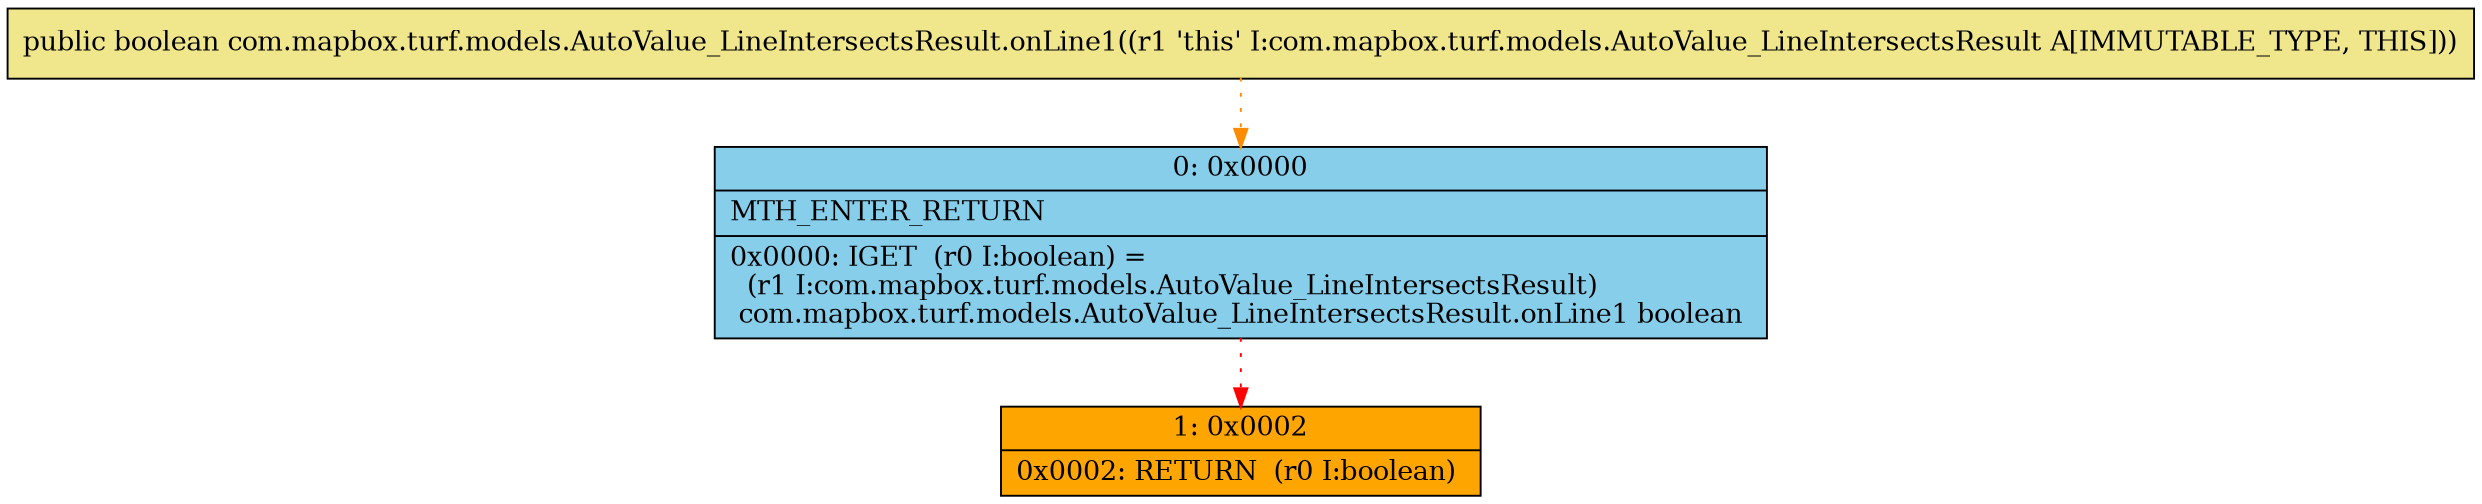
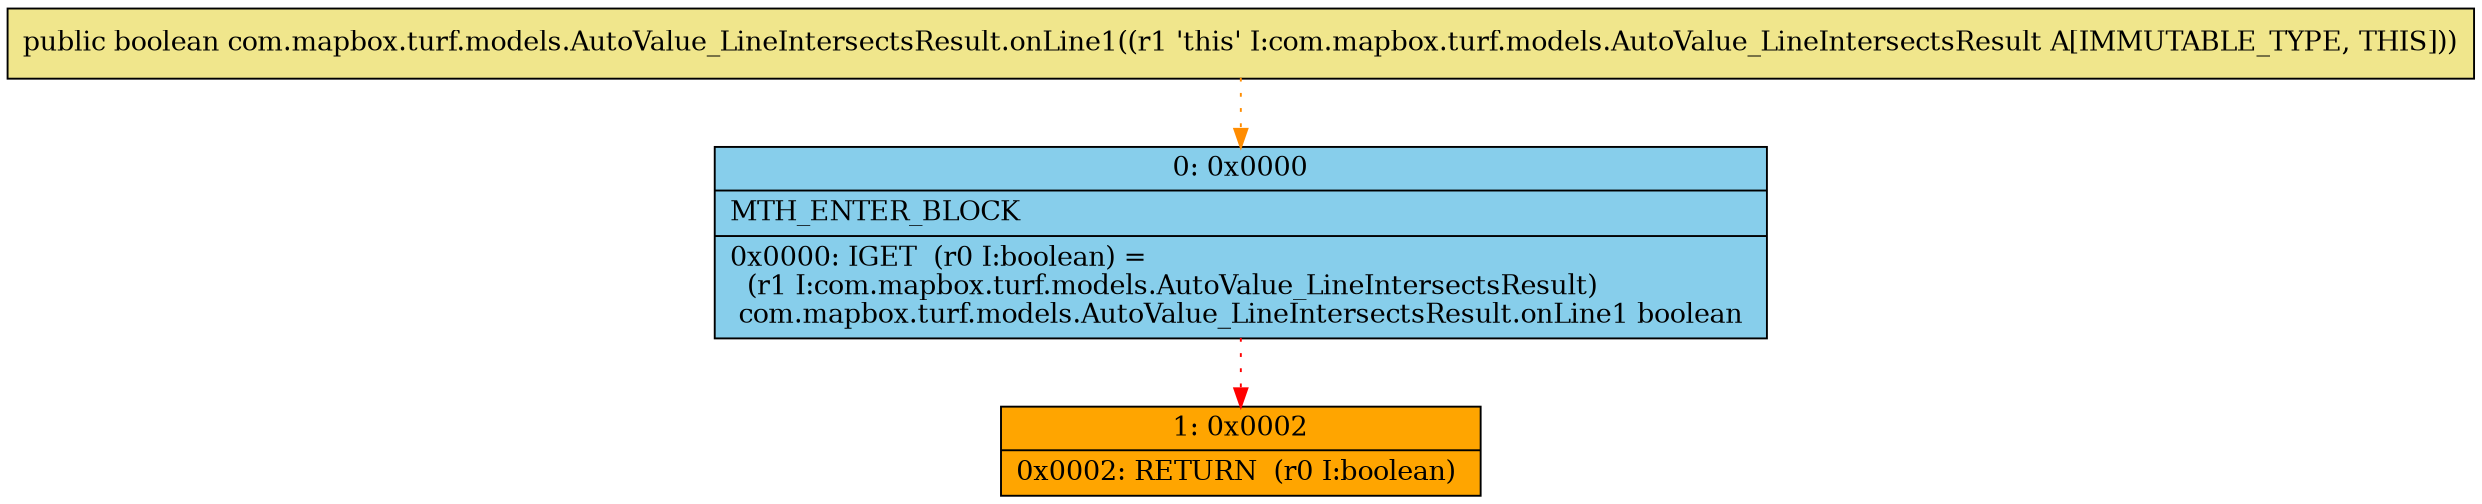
node "0: 0x0000": text "MTH_ENTER_RETURN" -> "MTH_ENTER_BLOCK"
